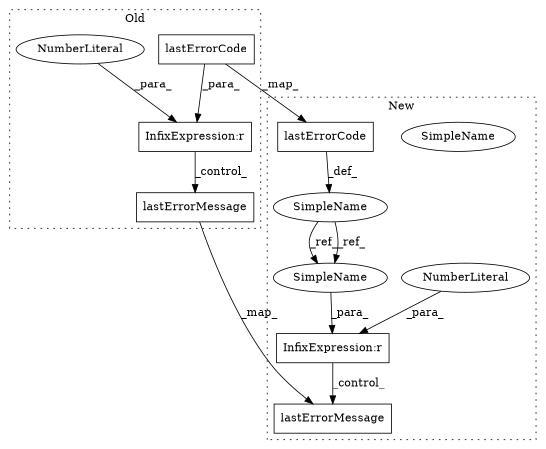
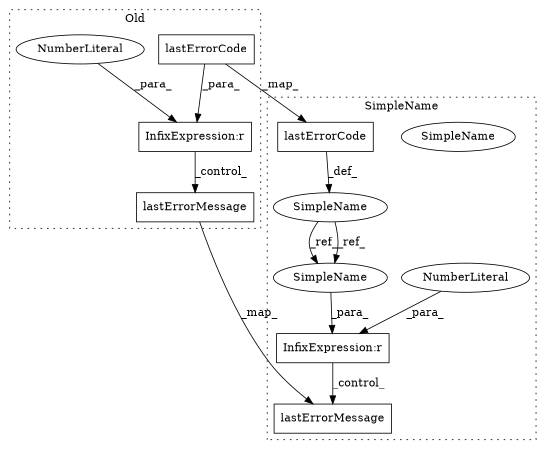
cluster "New": label "New" -> "SimpleName"
